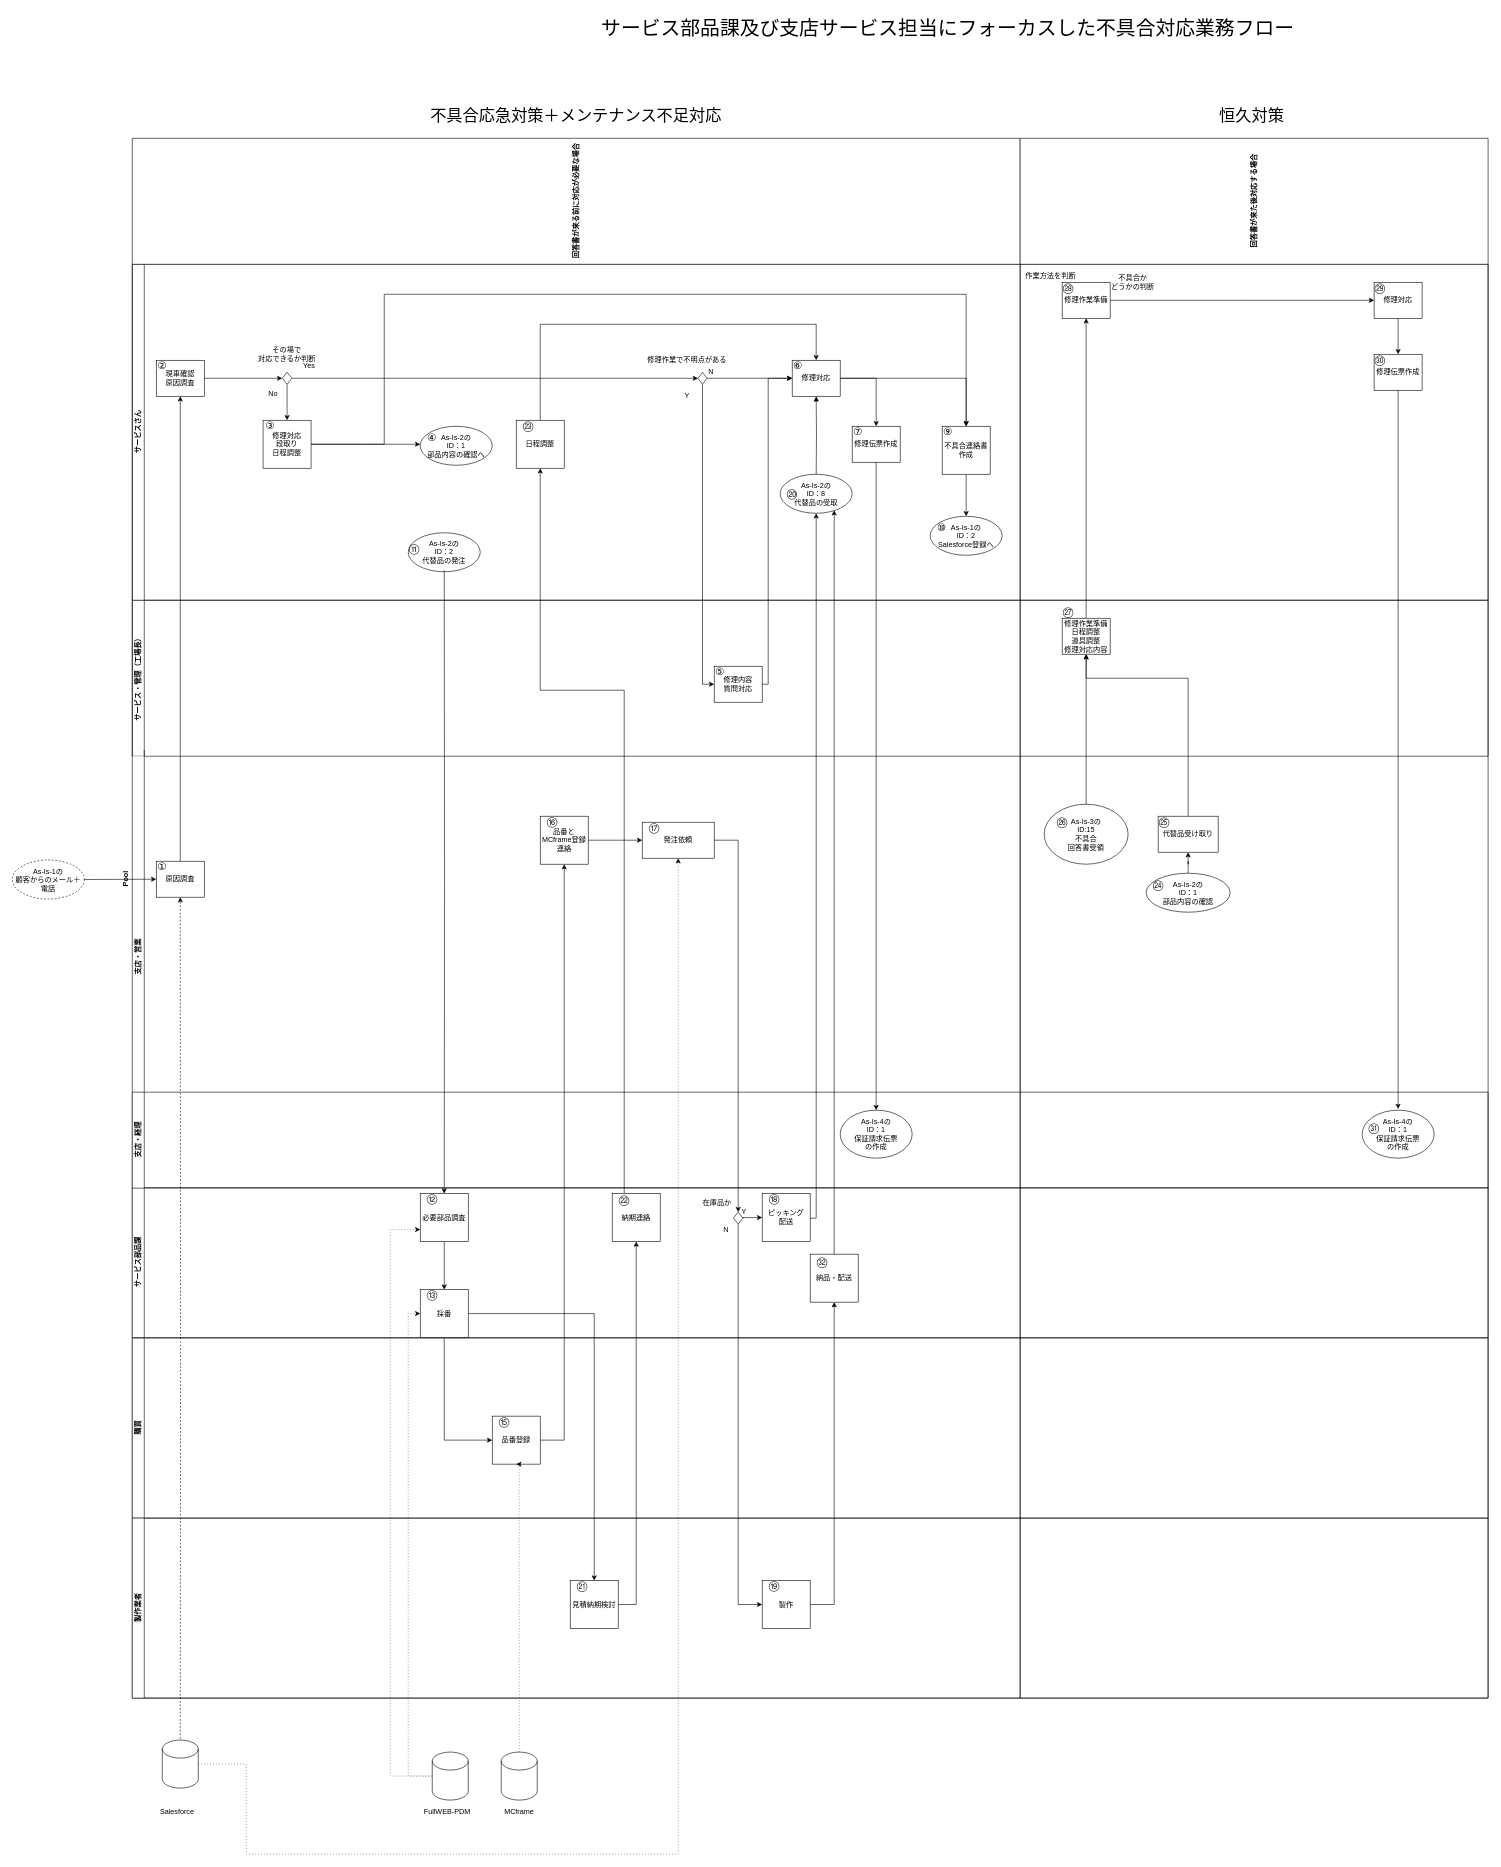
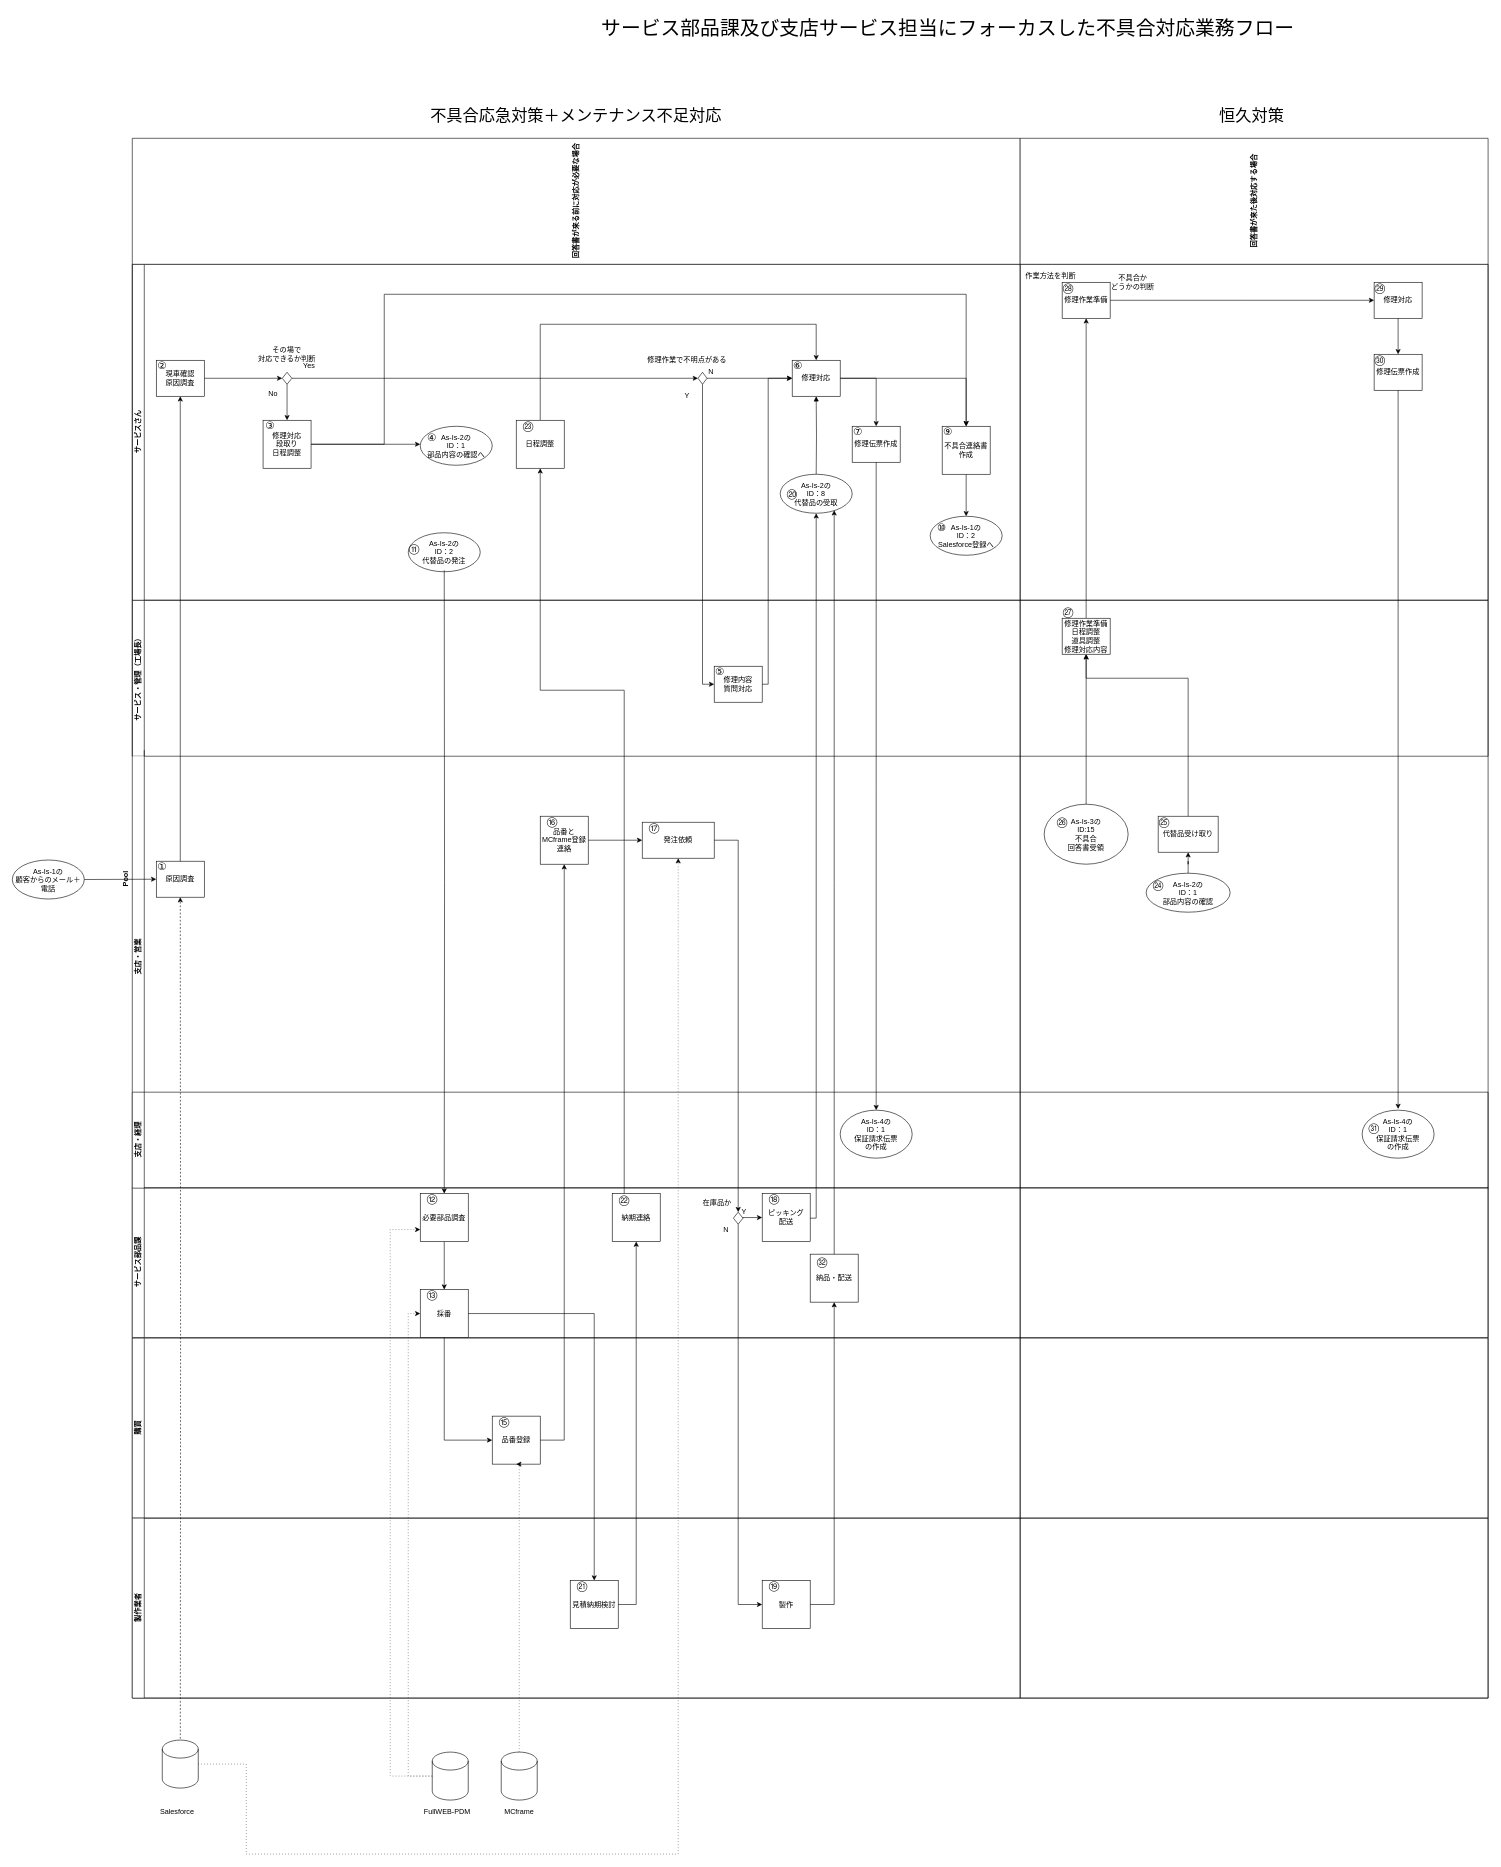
node "As-Is-1の 顧客からのメール＋電話": style dashed -> solid
